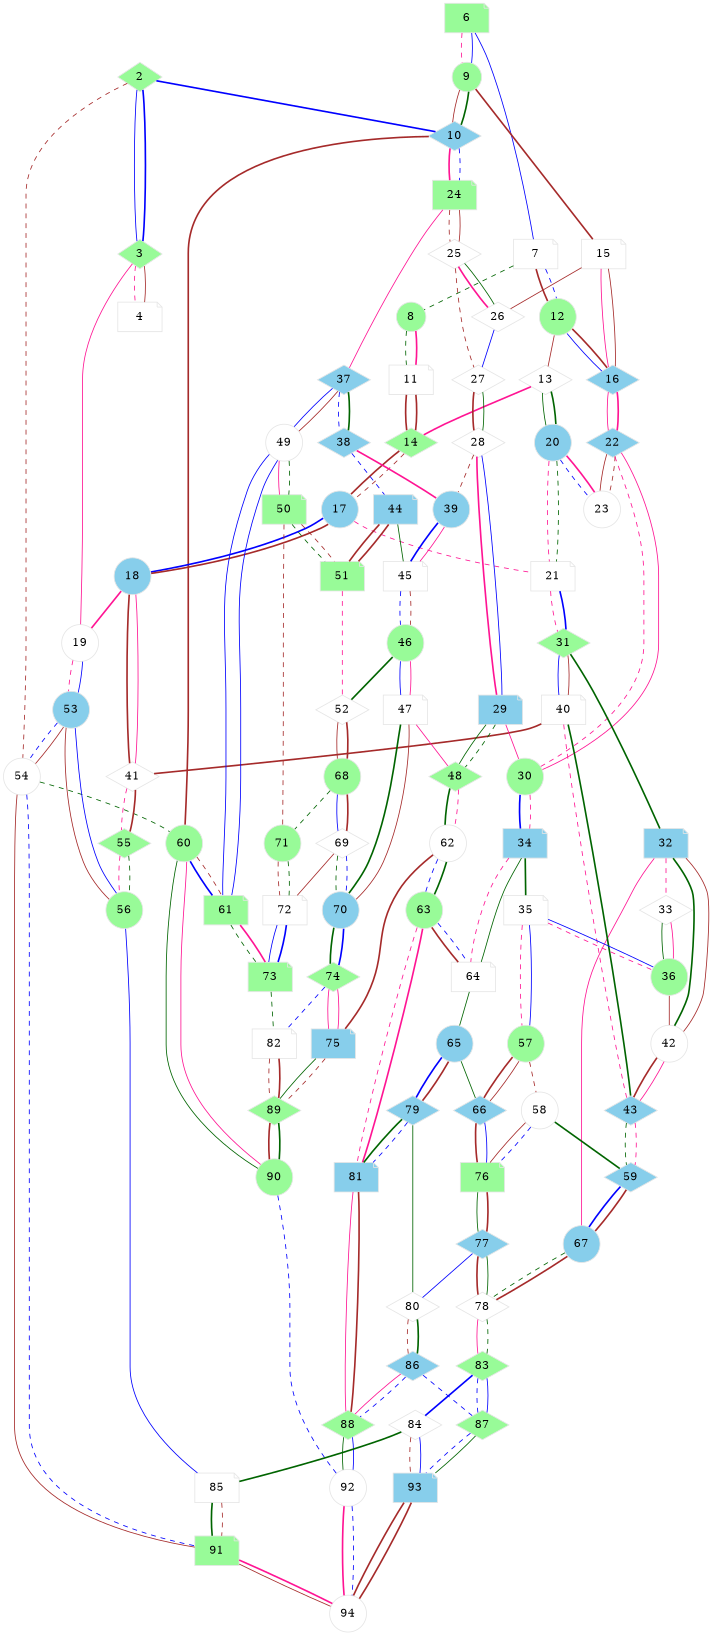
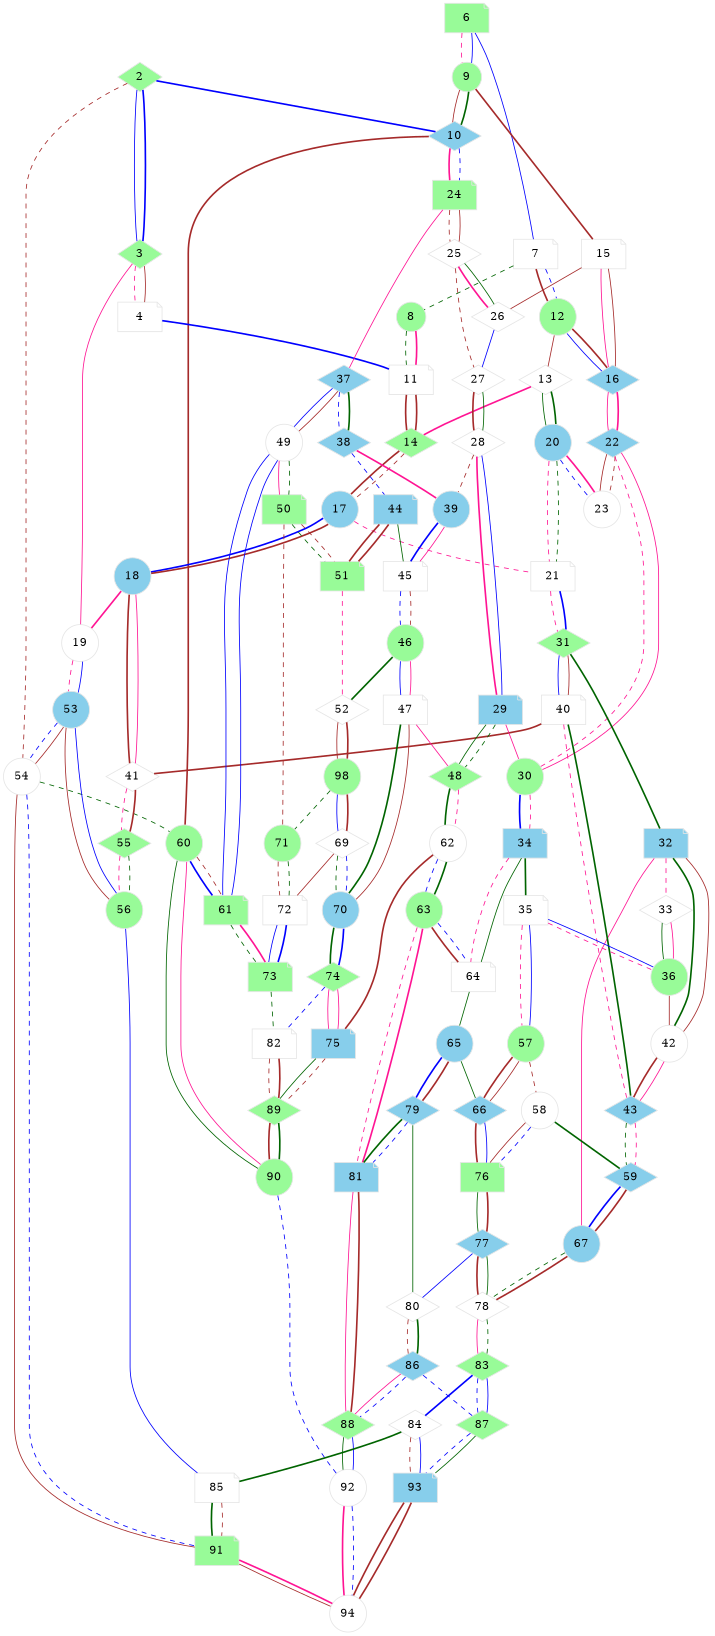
edge "4" -- "11": added
node "68": label "68" -> "98"
